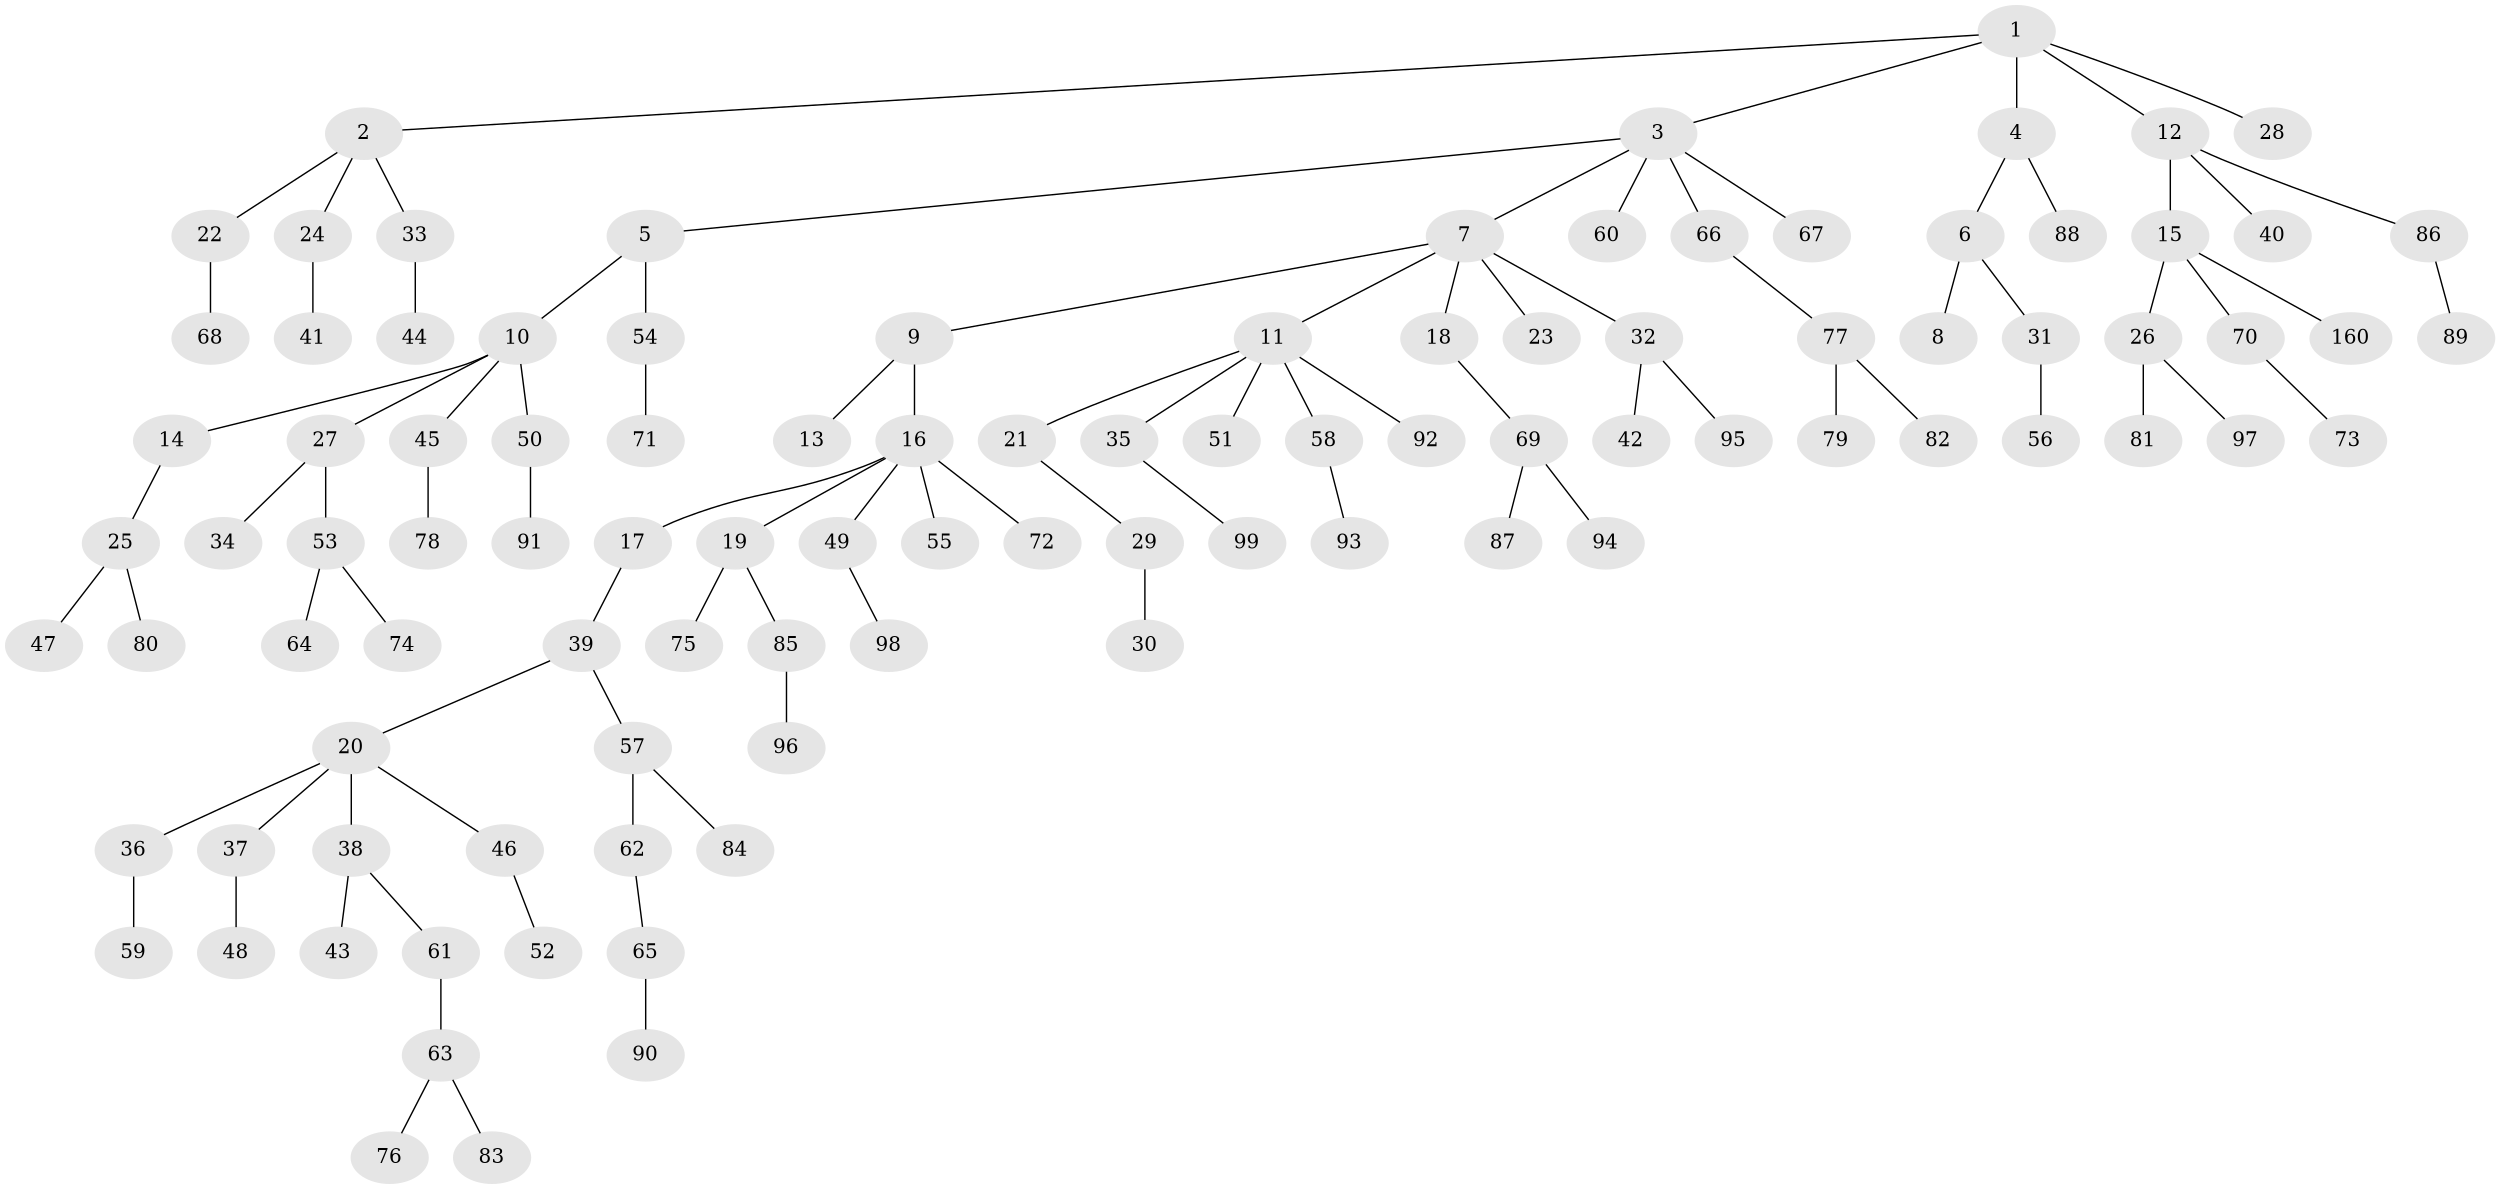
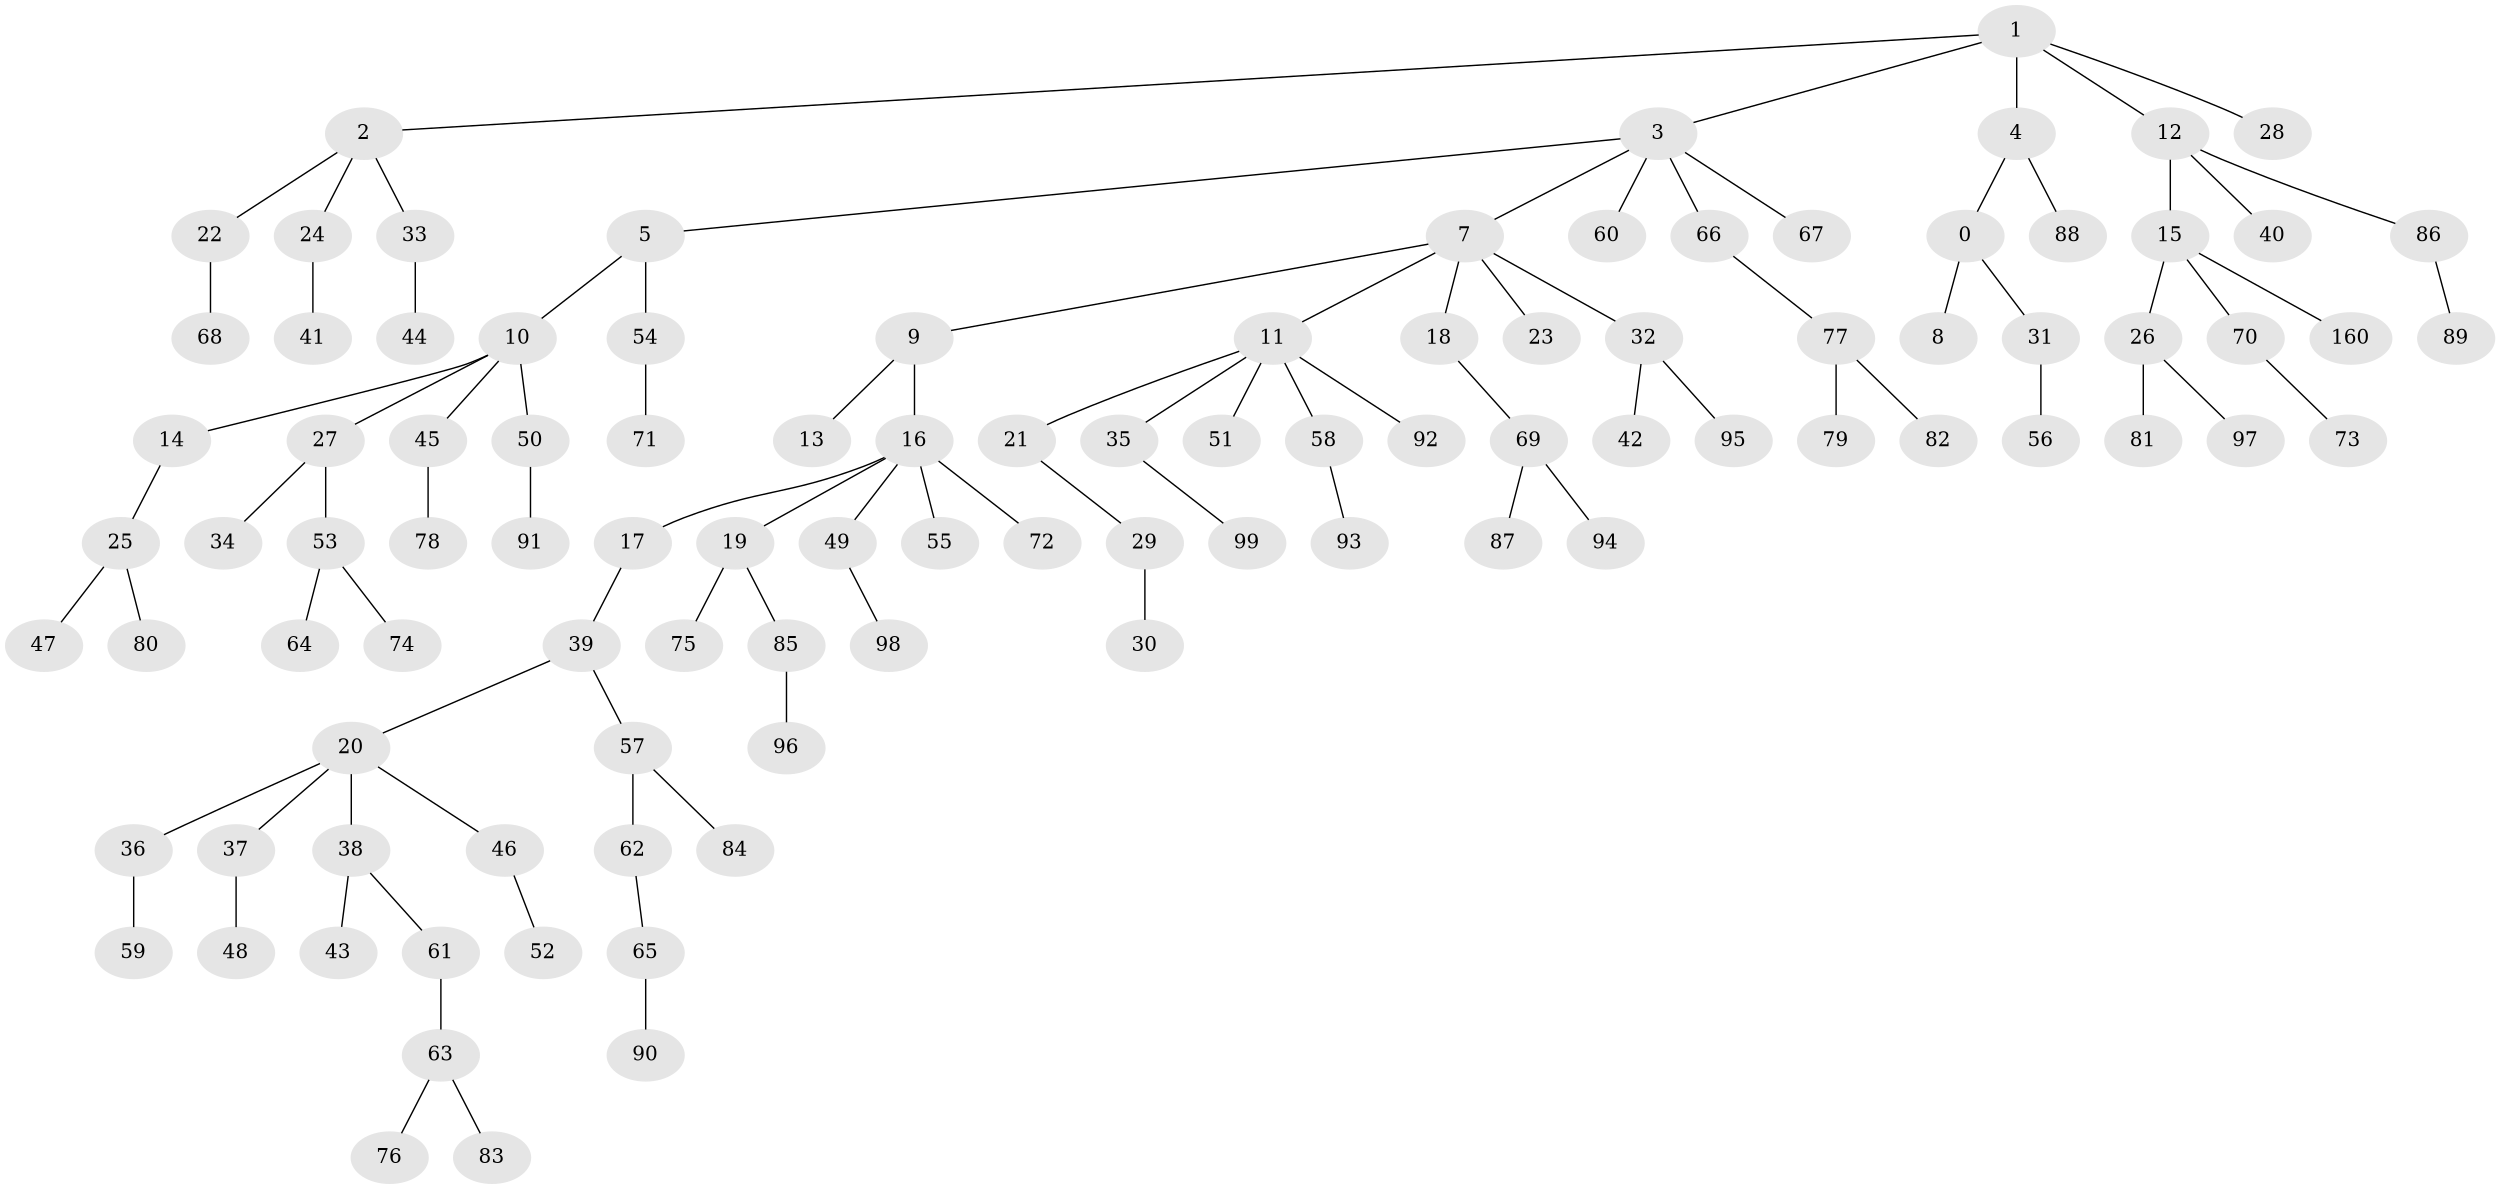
node "6": label "6" -> "0"
